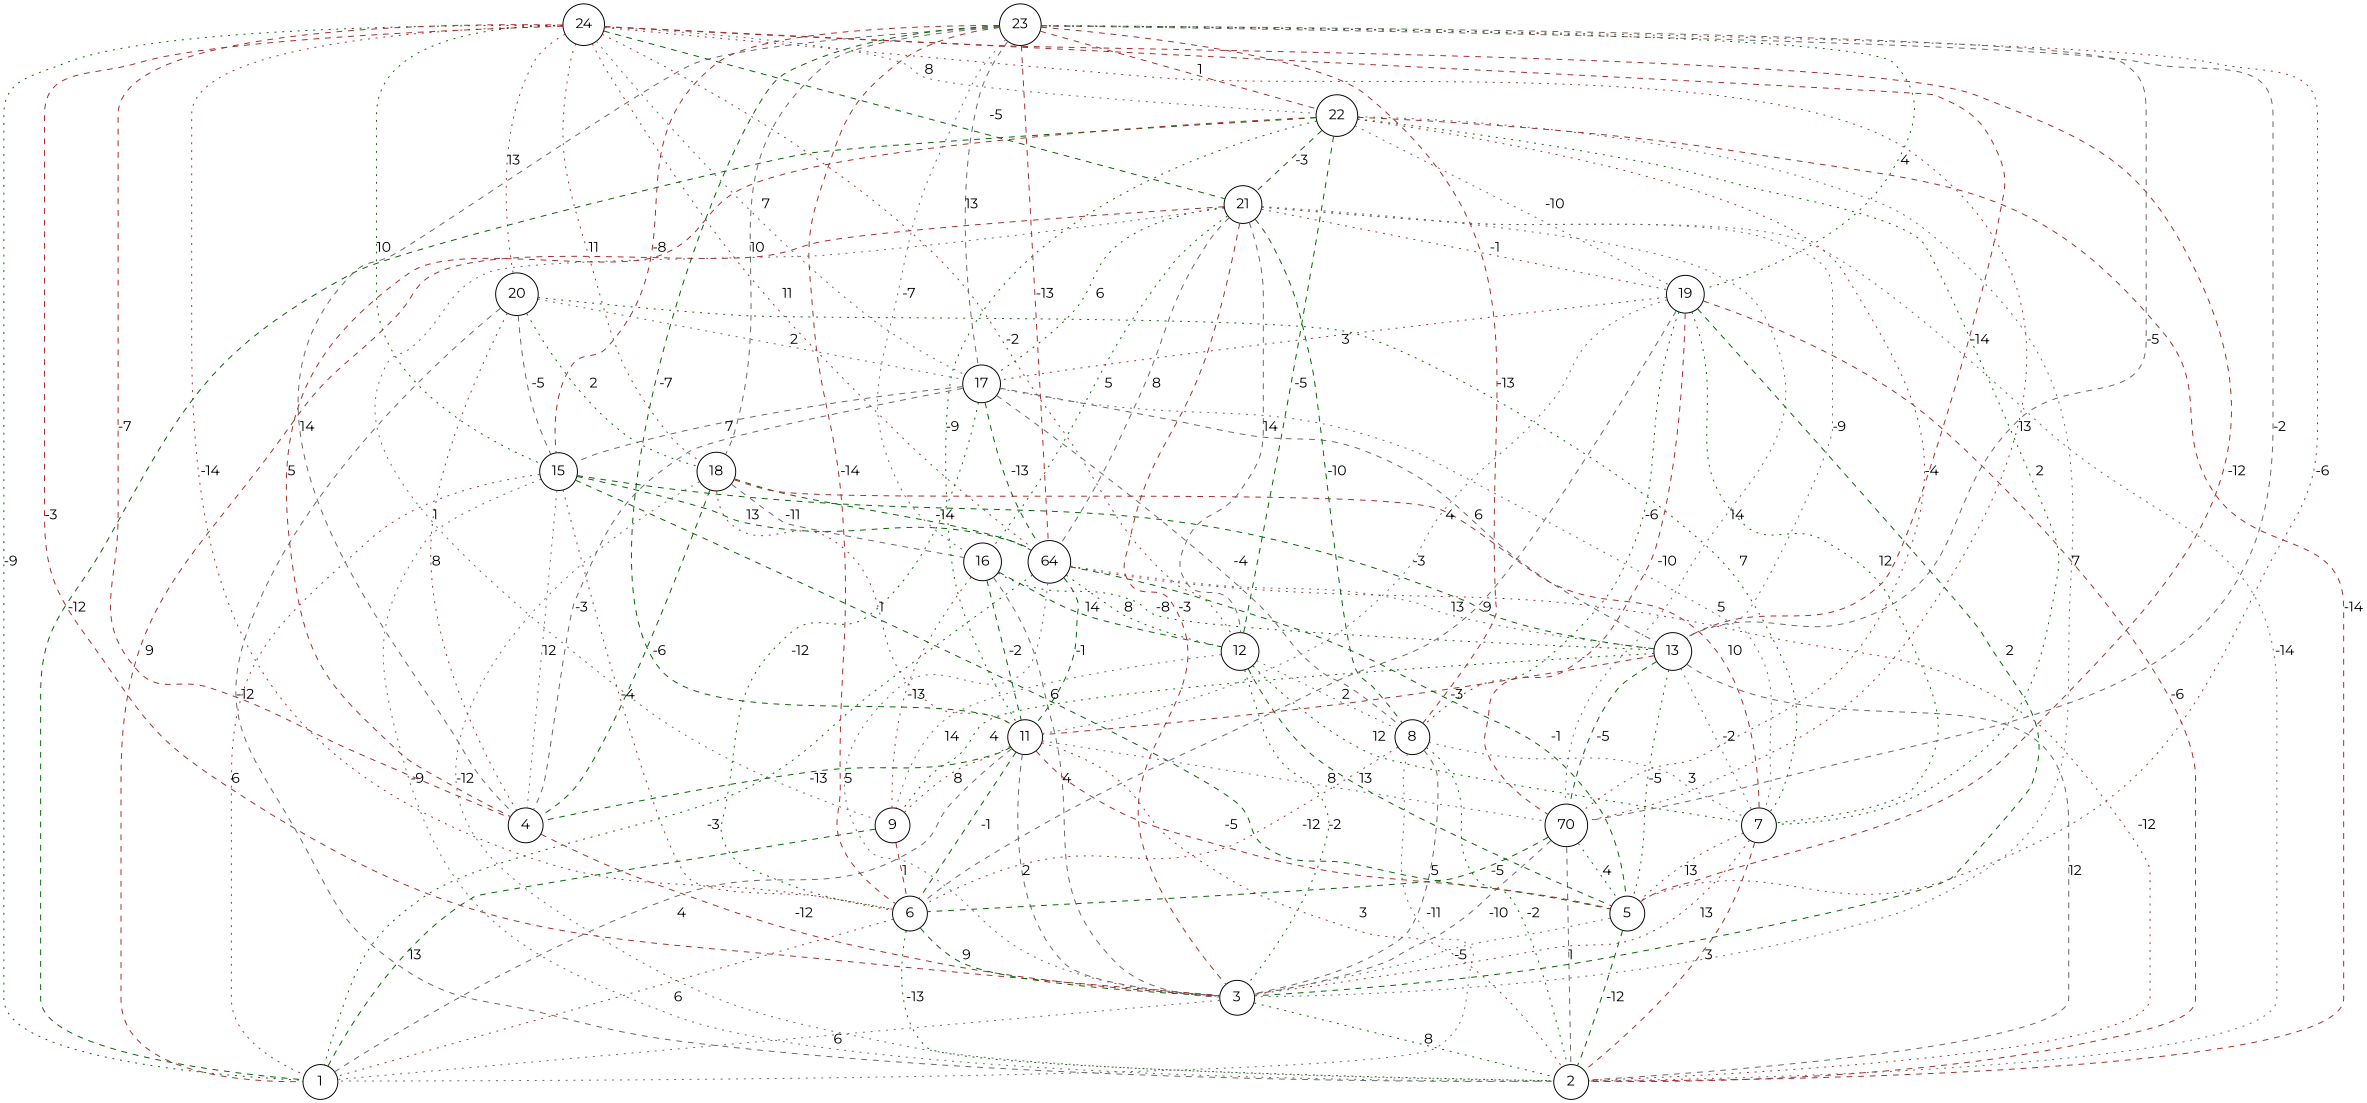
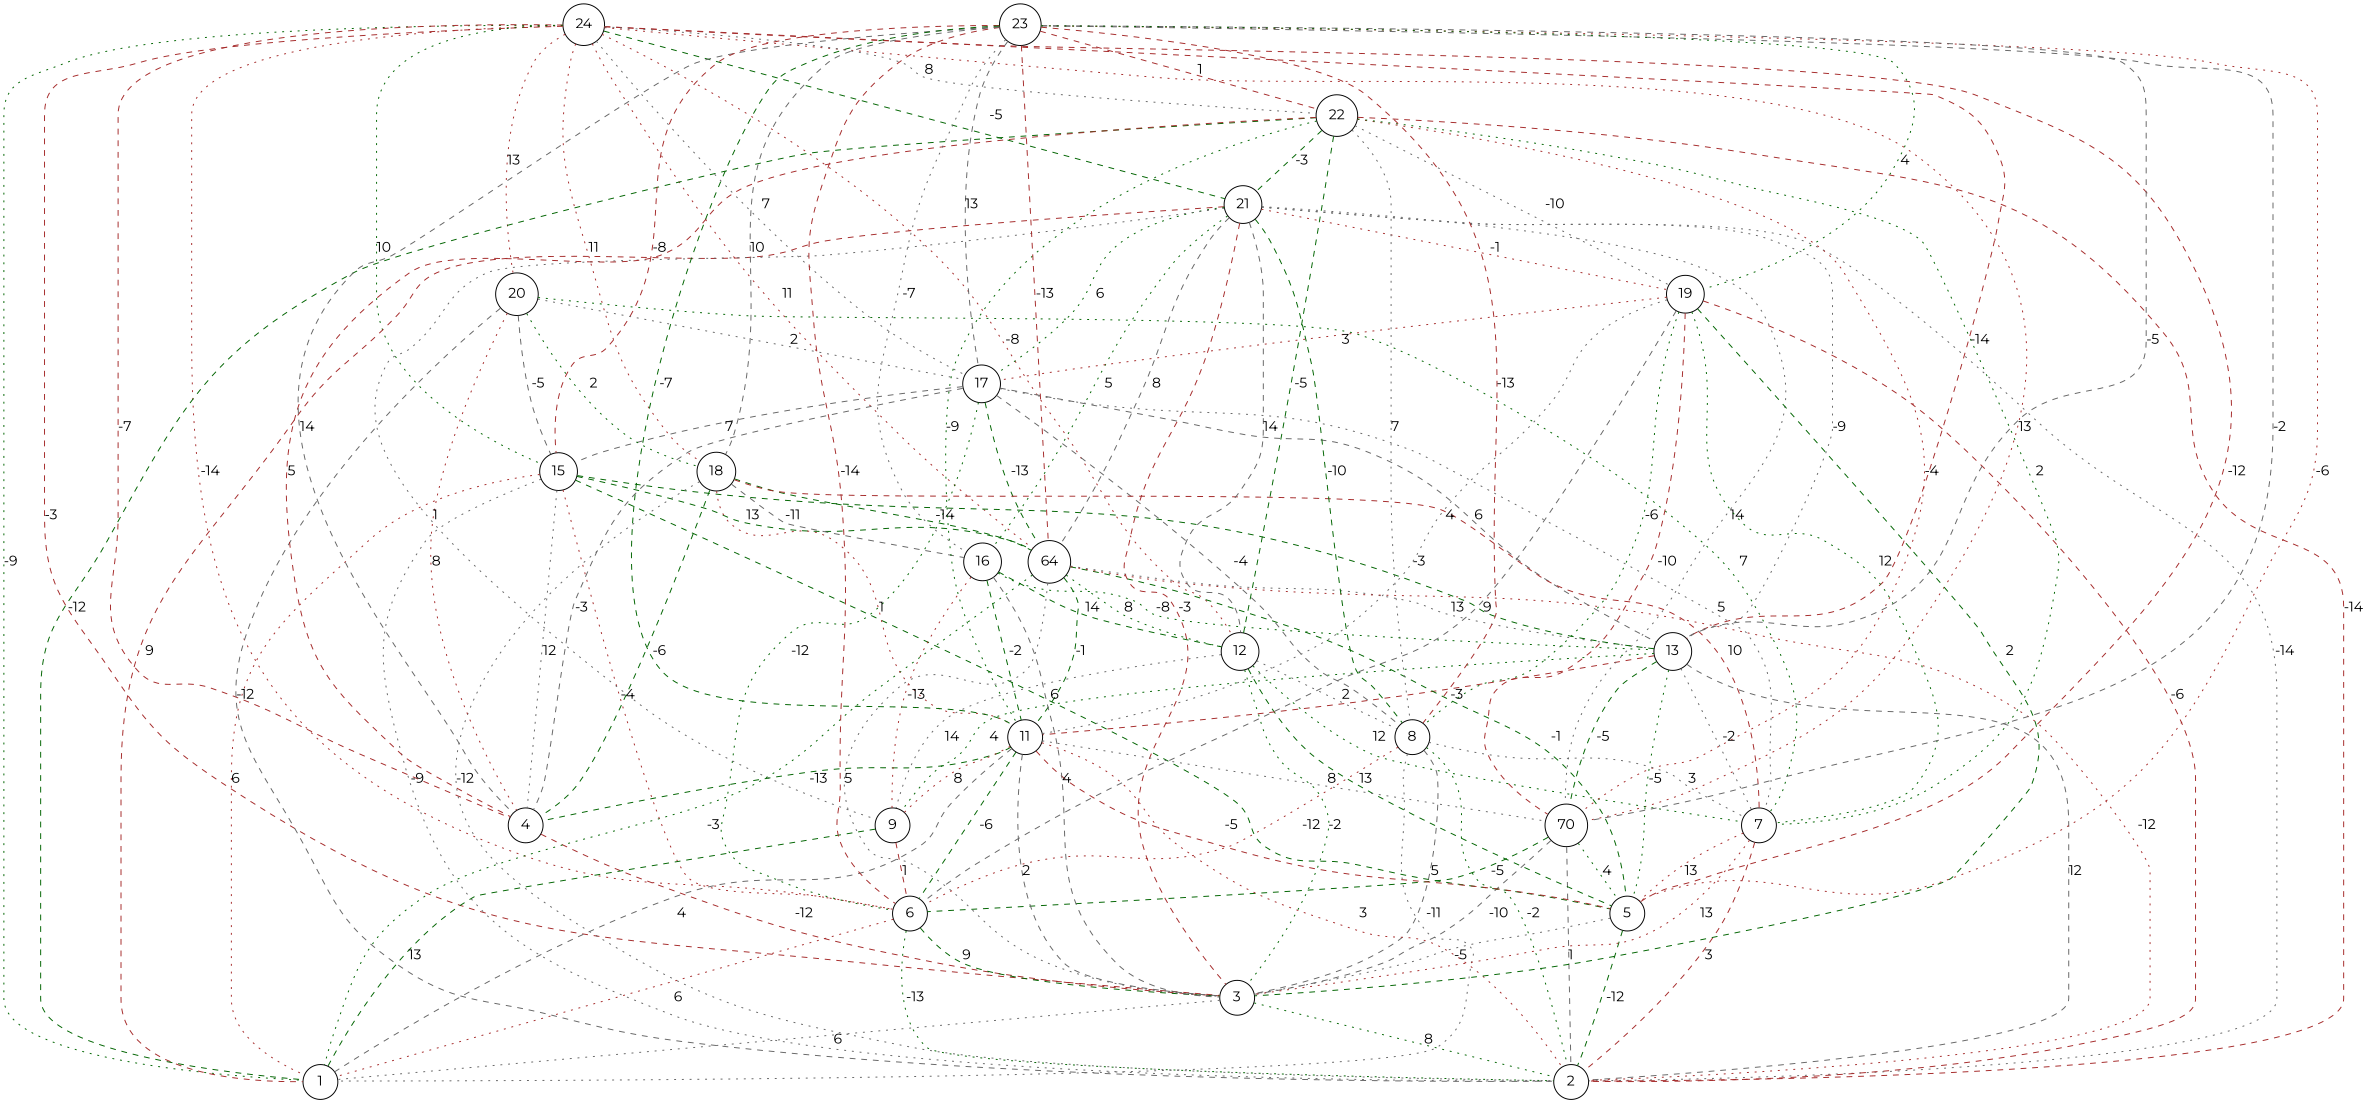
edge "24" -- "12": label "-2" -> "-8"
edge "22" -- "3": now "22" -- "8"
edge "11" -- "6": label "-1" -> "-6"
